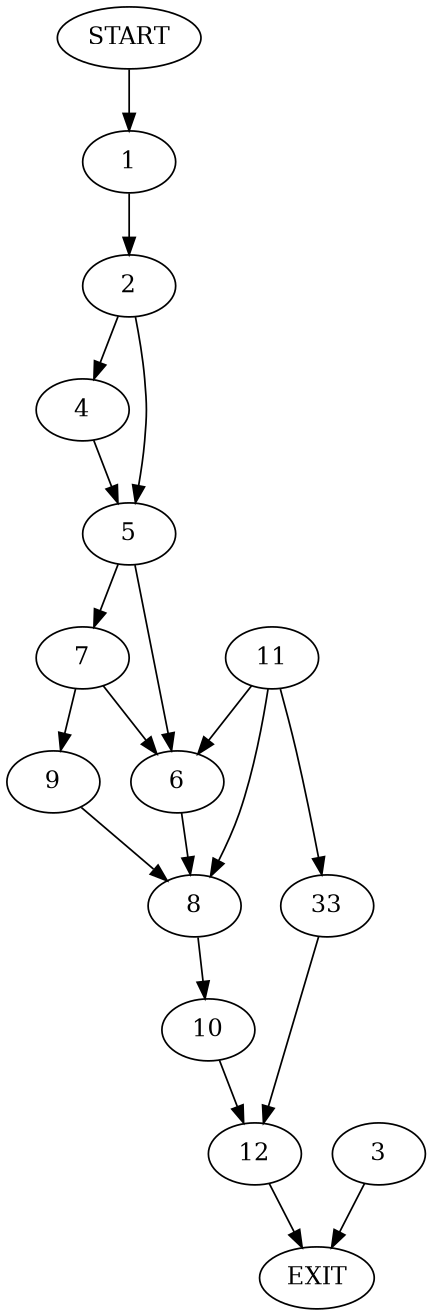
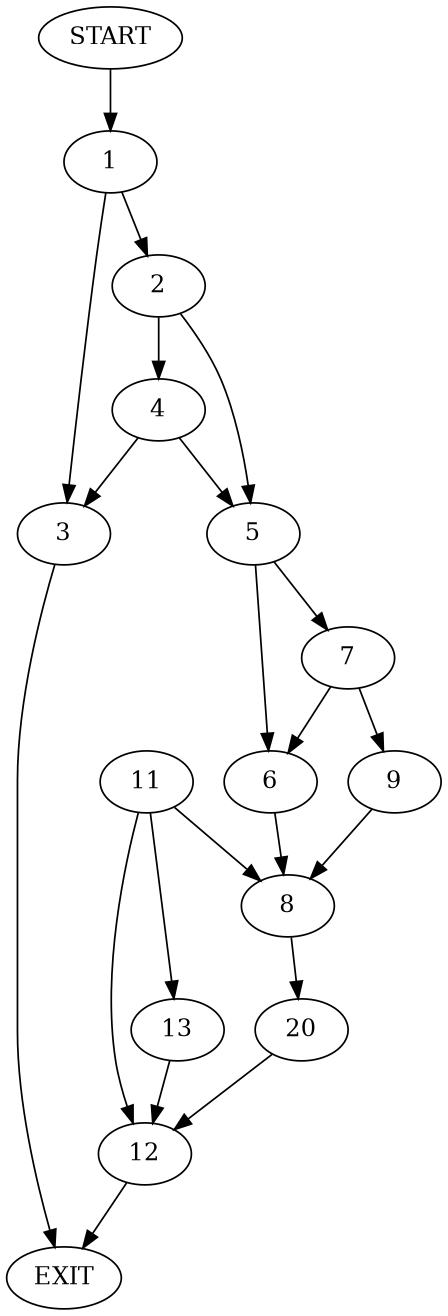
edge "1" -> "3": added
edge "4" -> "3": added
edge "11" -> "6": now "11" -> "12"
node "33": label "33" -> "13"
node "10": label "10" -> "20"
